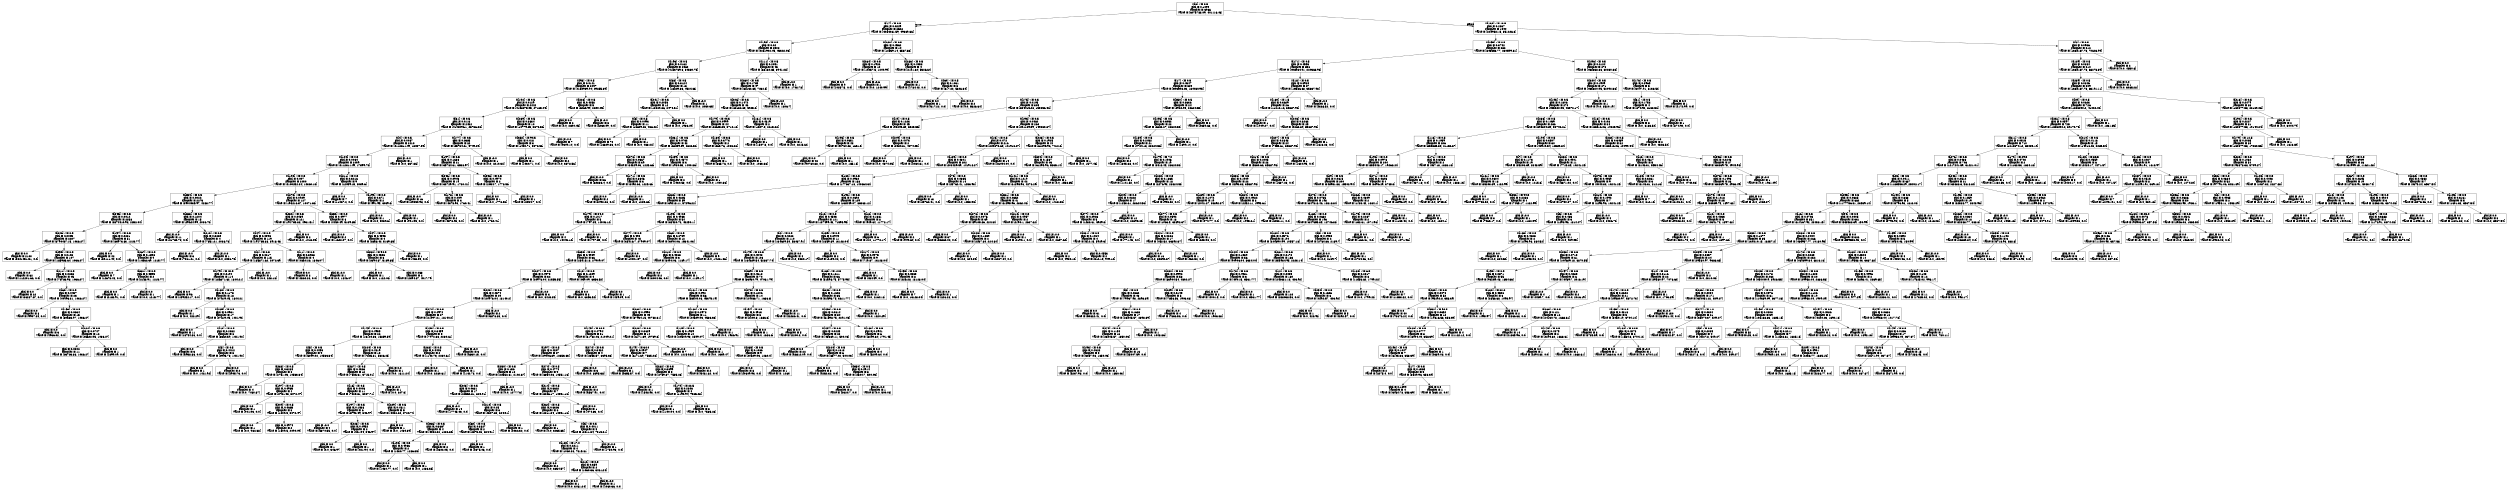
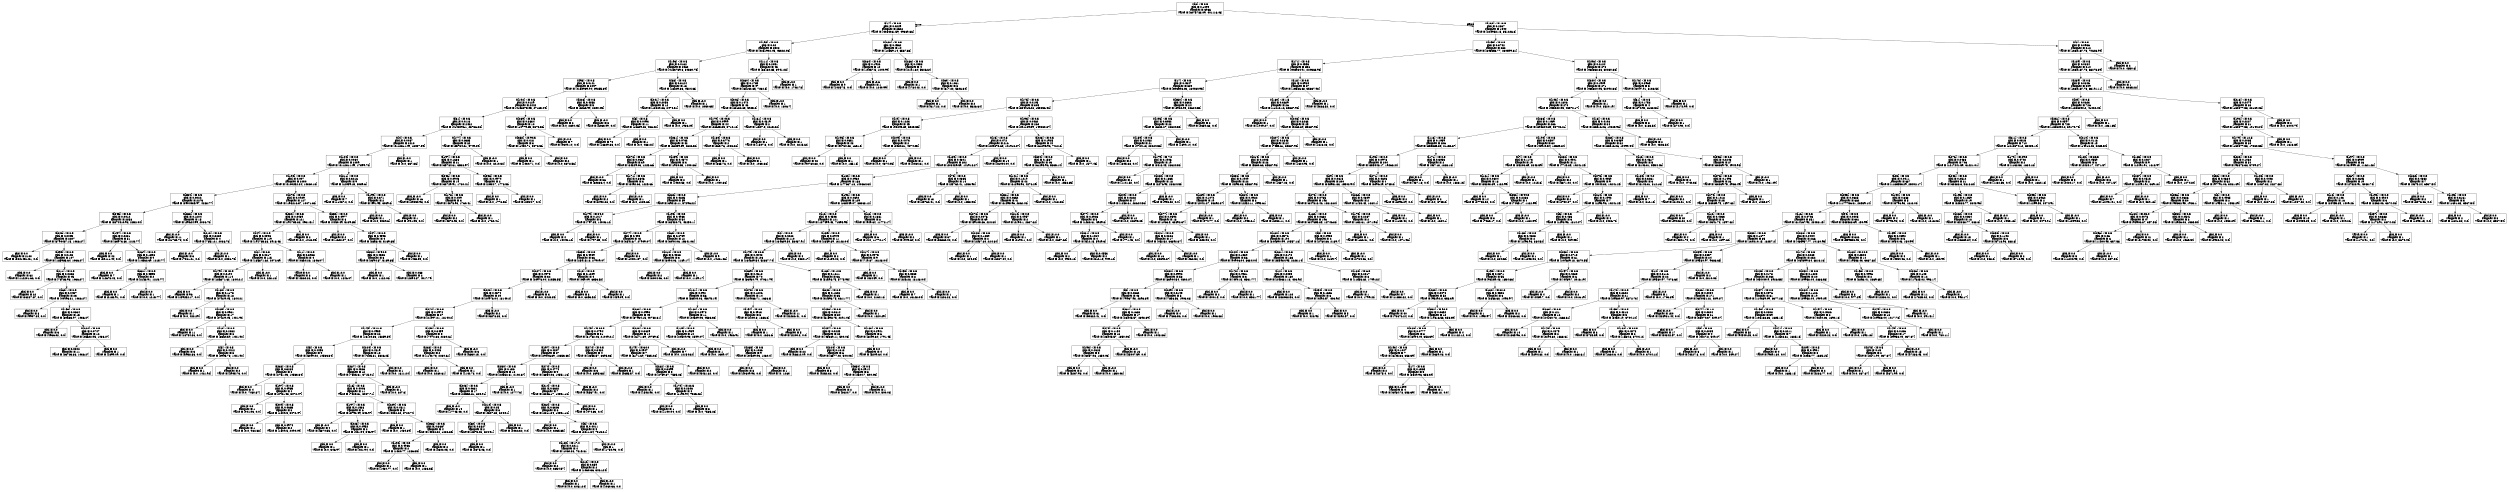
node "gini = -0.0 samples = 1 value = [0.0, 4471.57]": label "gini = -0.0 samples = 1 value = [0.0, 4471.57]" -> "gini = -0.0 samples = 3 value = [0.0, 4471.57]"
node "gini = 0.0 samples = 1 value = [1172.91, 0.0]": label "gini = 0.0 samples = 1 value = [1172.91, 0.0]" -> "value = 0.0 samples = 1 value = [1172.91, 0.0]"
node "gini = -0.0 samples = 1 value = [0.0, 891.51]": added
node "gini = -0.0 samples = 1 value = [1750.98, 0.0]": label "gini = -0.0 samples = 1 value = [1750.98, 0.0]" -> "gini = -0.0 gini = 1 value = [1750.98, 0.0]"
